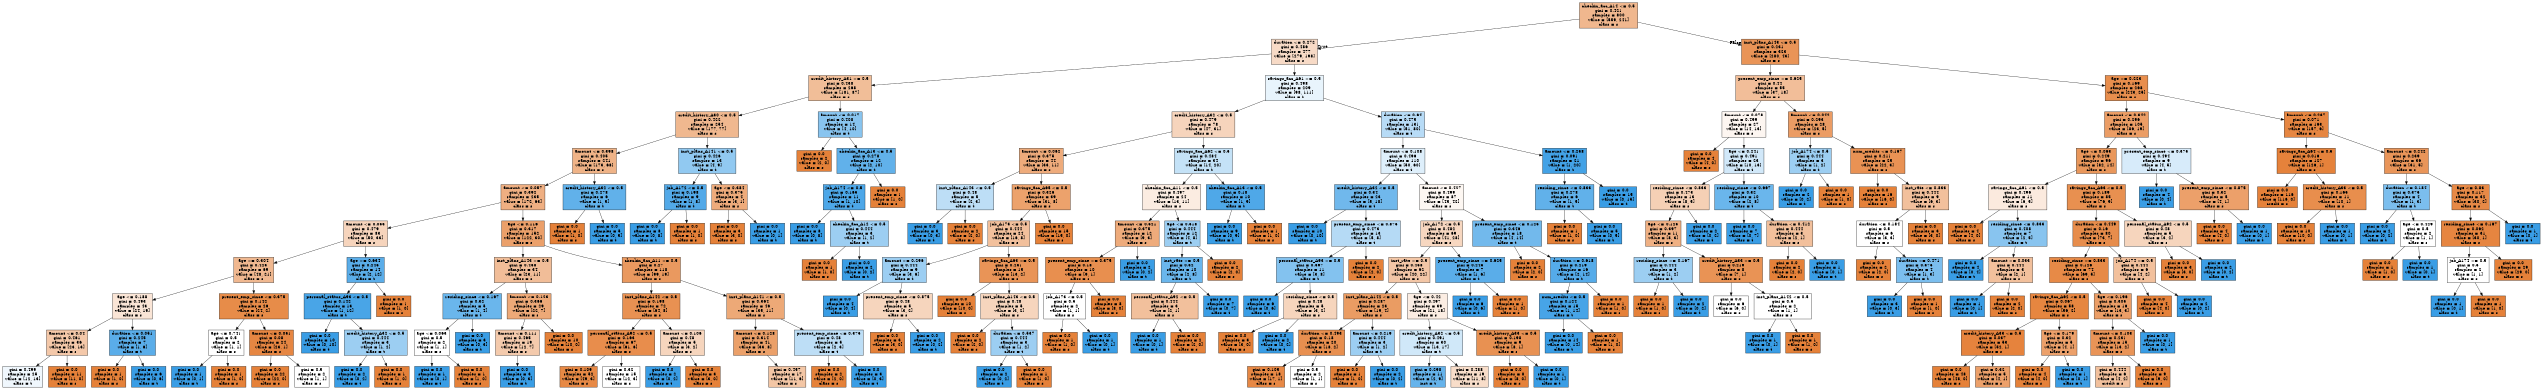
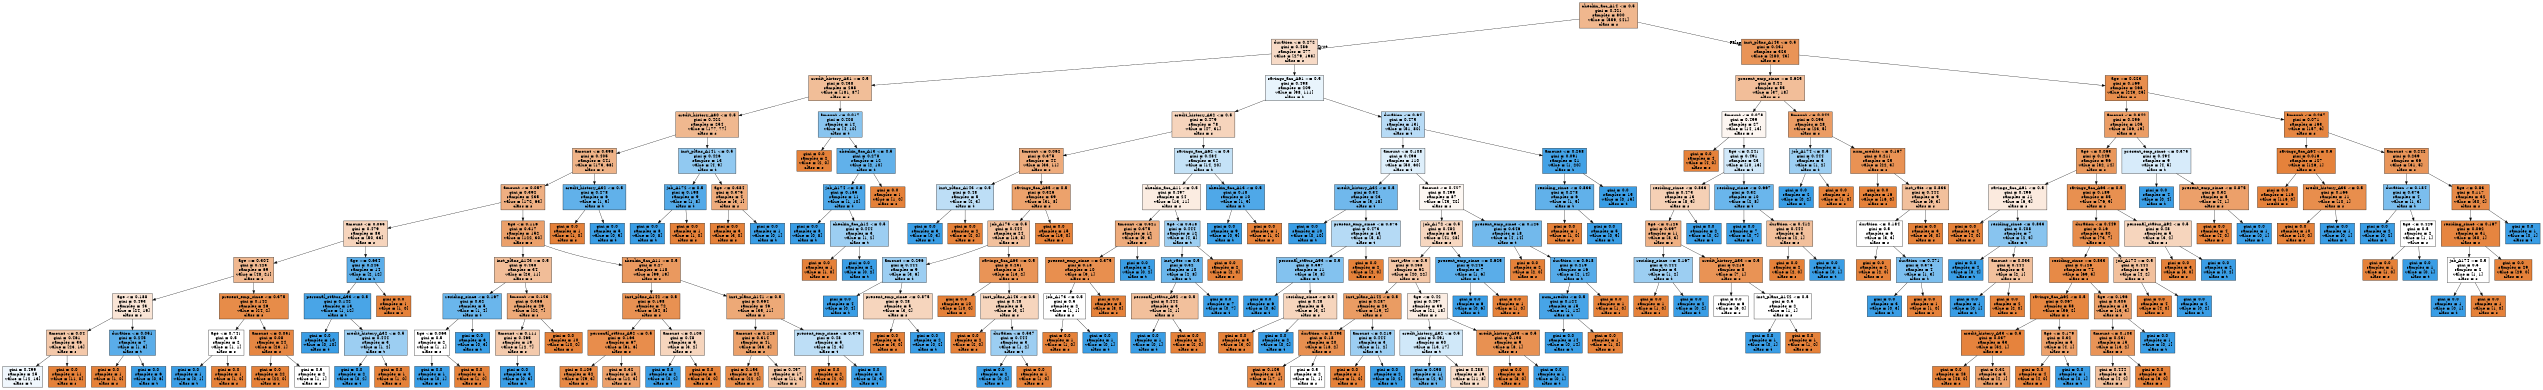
node "age <= 0.429 gini = 0.5 samples = 2 value = [1, 1] class = s": label "age <= 0.429 gini = 0.5 samples = 2 value = [1, 1] class = s" -> "age <= 0.429 gini = 0.5 samples = 2 value = [1, 1] value = s"
node "gini = 0.32 samples = 15 value = [12, 3] class = s": fillcolor #ffffff -> #eca06a
node "gini = 0.153 samples = 24 value = [22, 2] class = s": added
node "gini = 0.298 samples = 11 value = [2, 9] inst = t": label "gini = 0.298 samples = 11 value = [2, 9] inst = t" -> "gini = 0.298 samples = 11 value = [2, 9] class = t"
node "gini = 0.444 samples = 6 value = [4, 2] credit = s": label "gini = 0.444 samples = 6 value = [4, 2] credit = s" -> "gini = 0.444 samples = 6 value = [4, 2] class = s"
